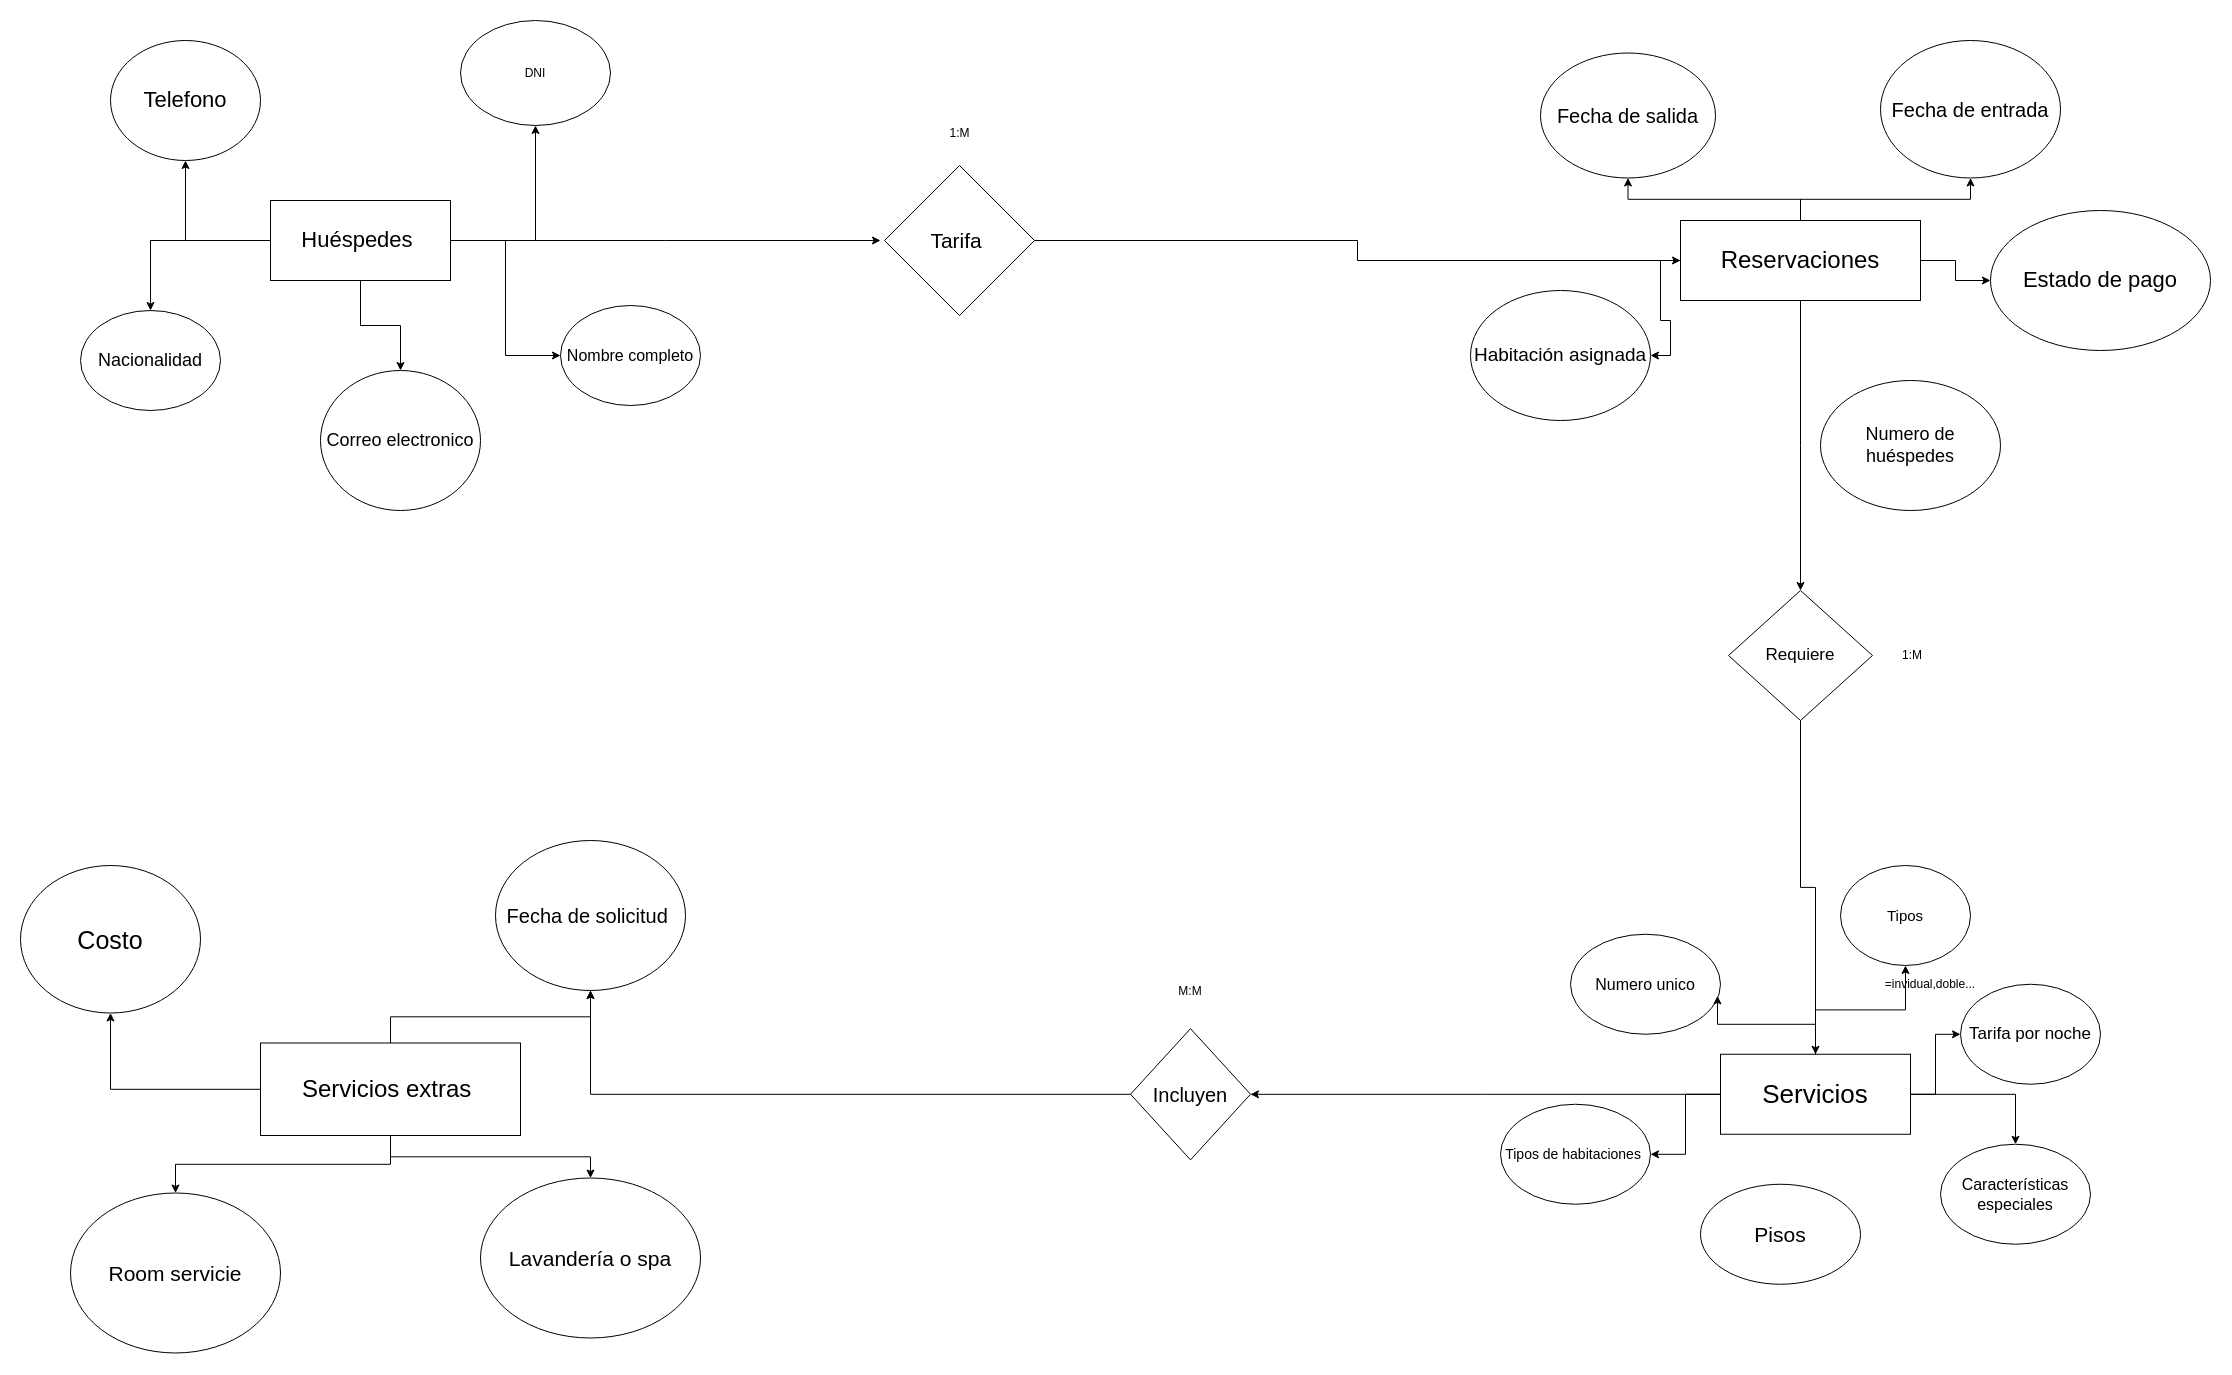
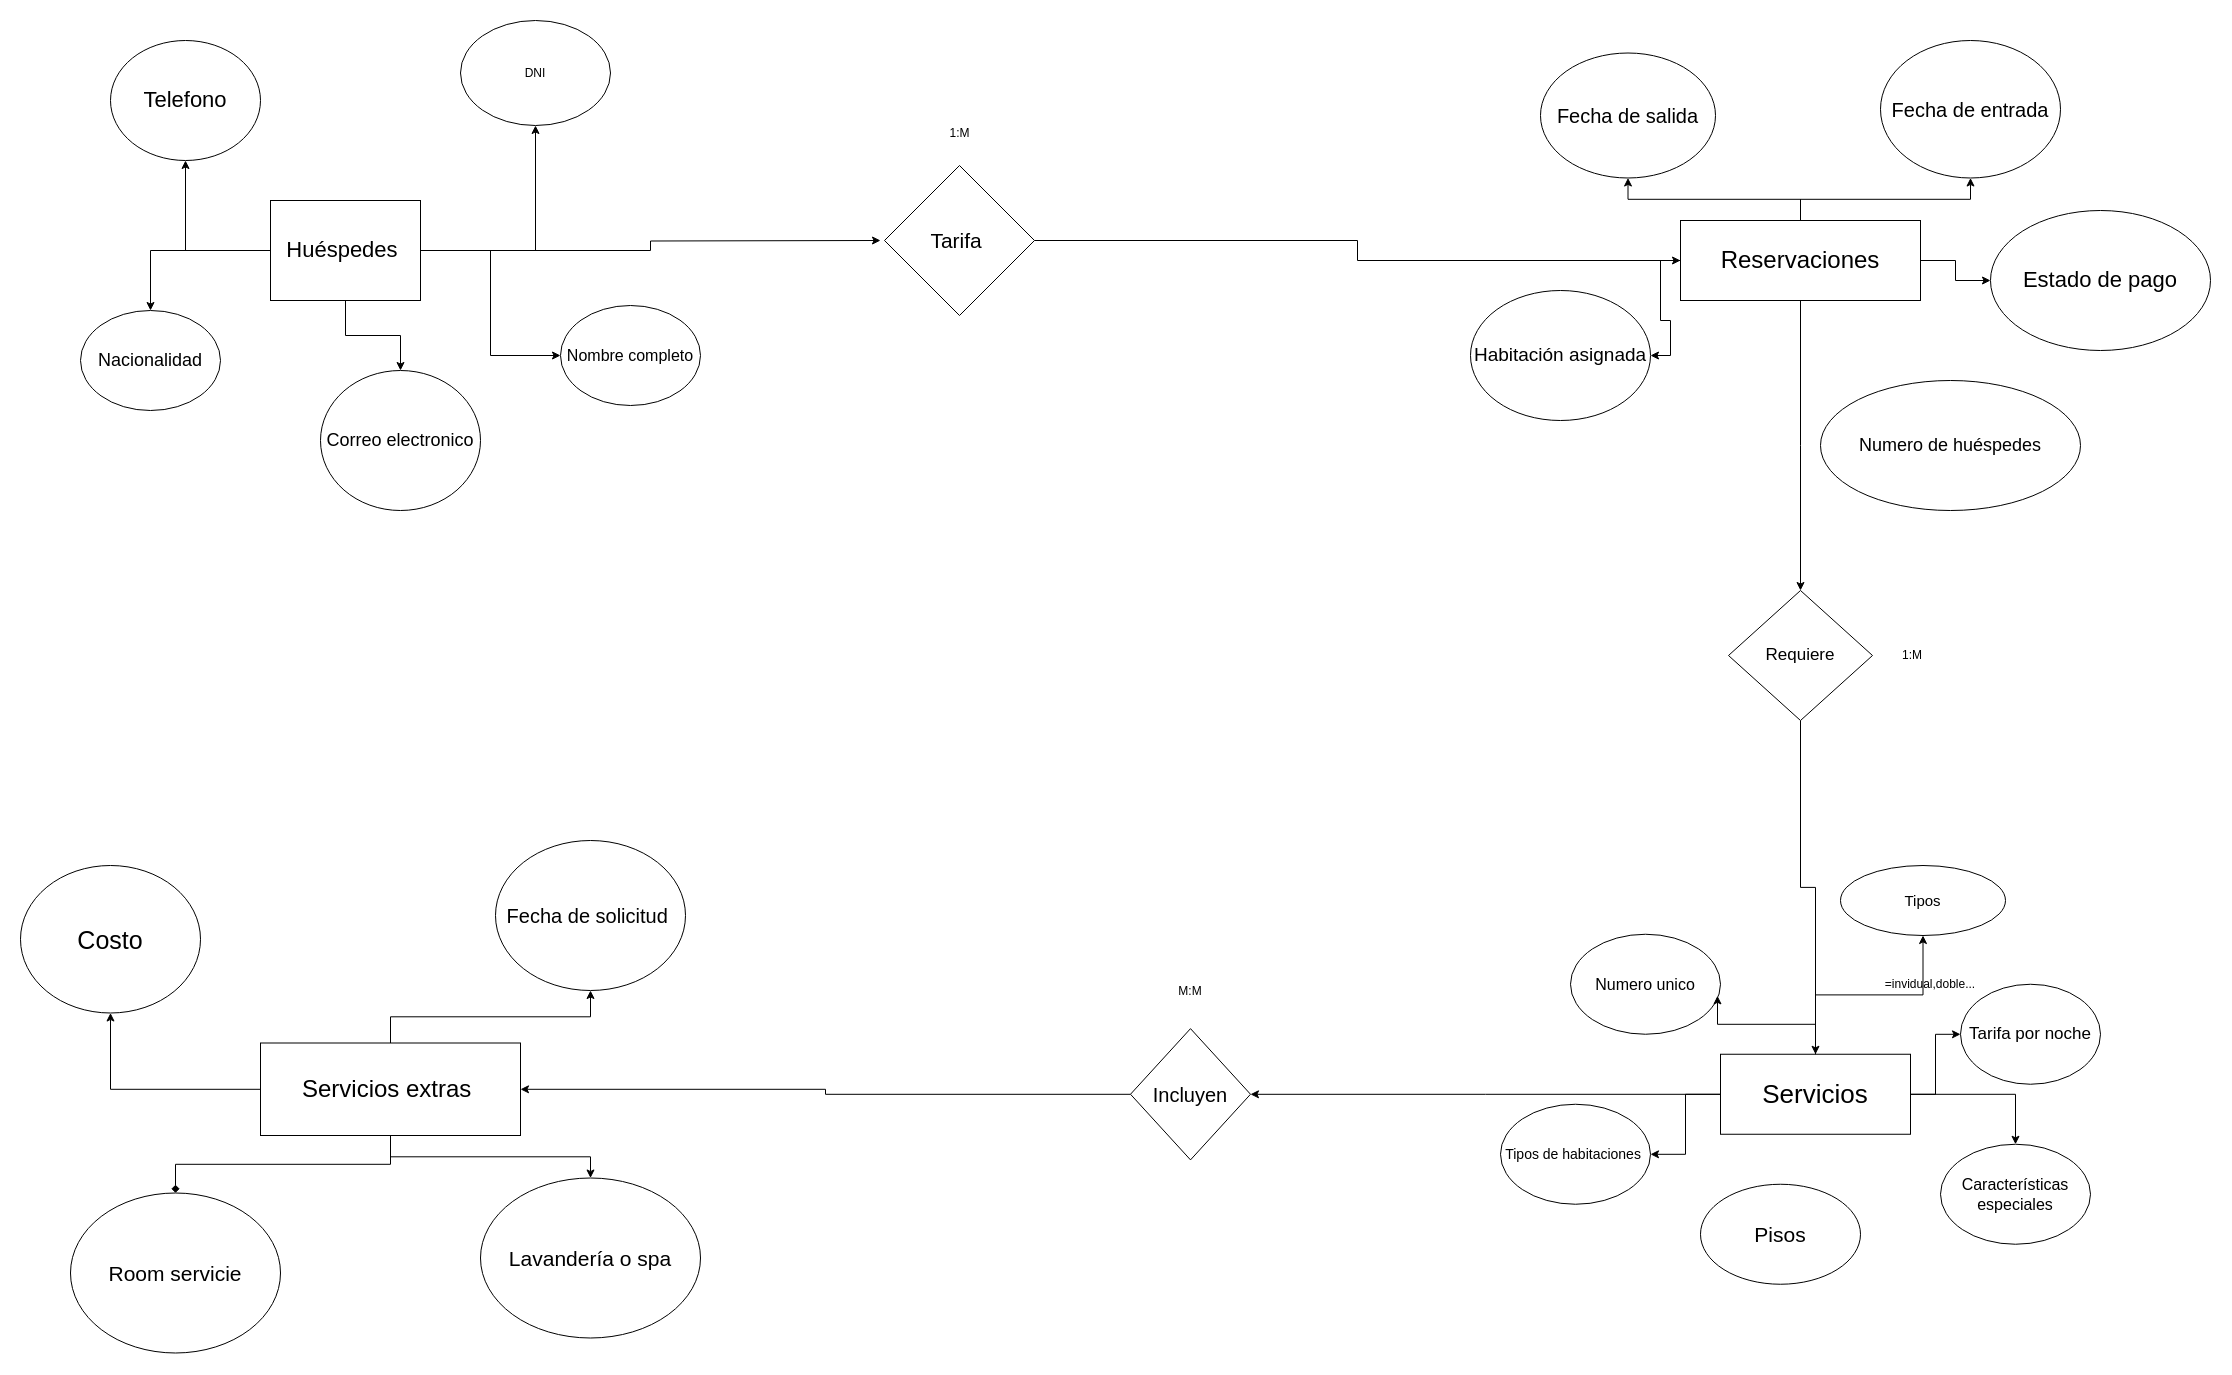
node "Huéspedes": size 180x80 -> 150x100
node "Numero de huéspedes": size 180x130 -> 260x130
node "Tipos": size 130x100 -> 165x70
edge "Incluyen" -> "Fecha de solicitud": now "Incluyen" -> "Servicios extras"
edge "Servicios extras" -> "Room servicie": arrowhead classic -> diamond
